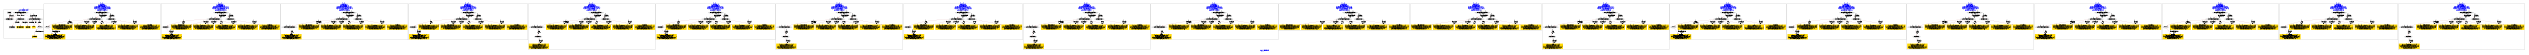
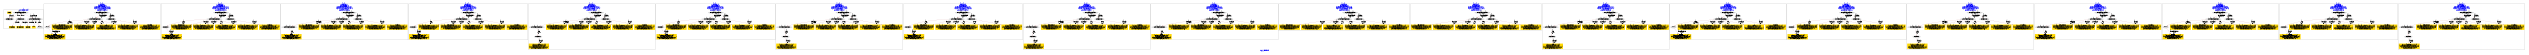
node "VIDEO": fillcolor lightgray -> gold
node "IMAGESRC": fillcolor lightgray -> gold
node "AUTHOR": removed
